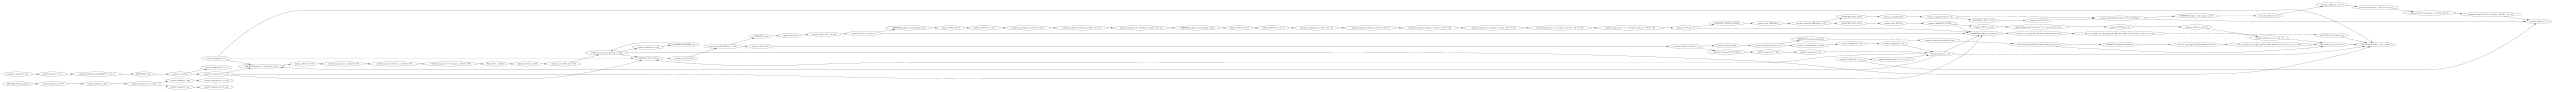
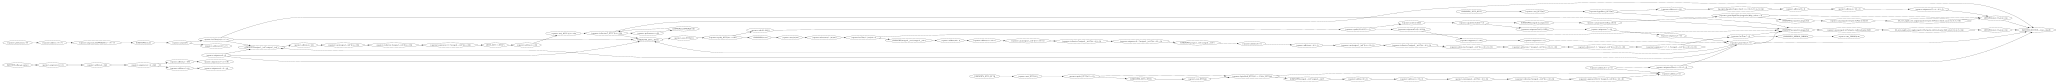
node "(<operator>.notEquals,(_DWORD)v11 != a2)": removed
